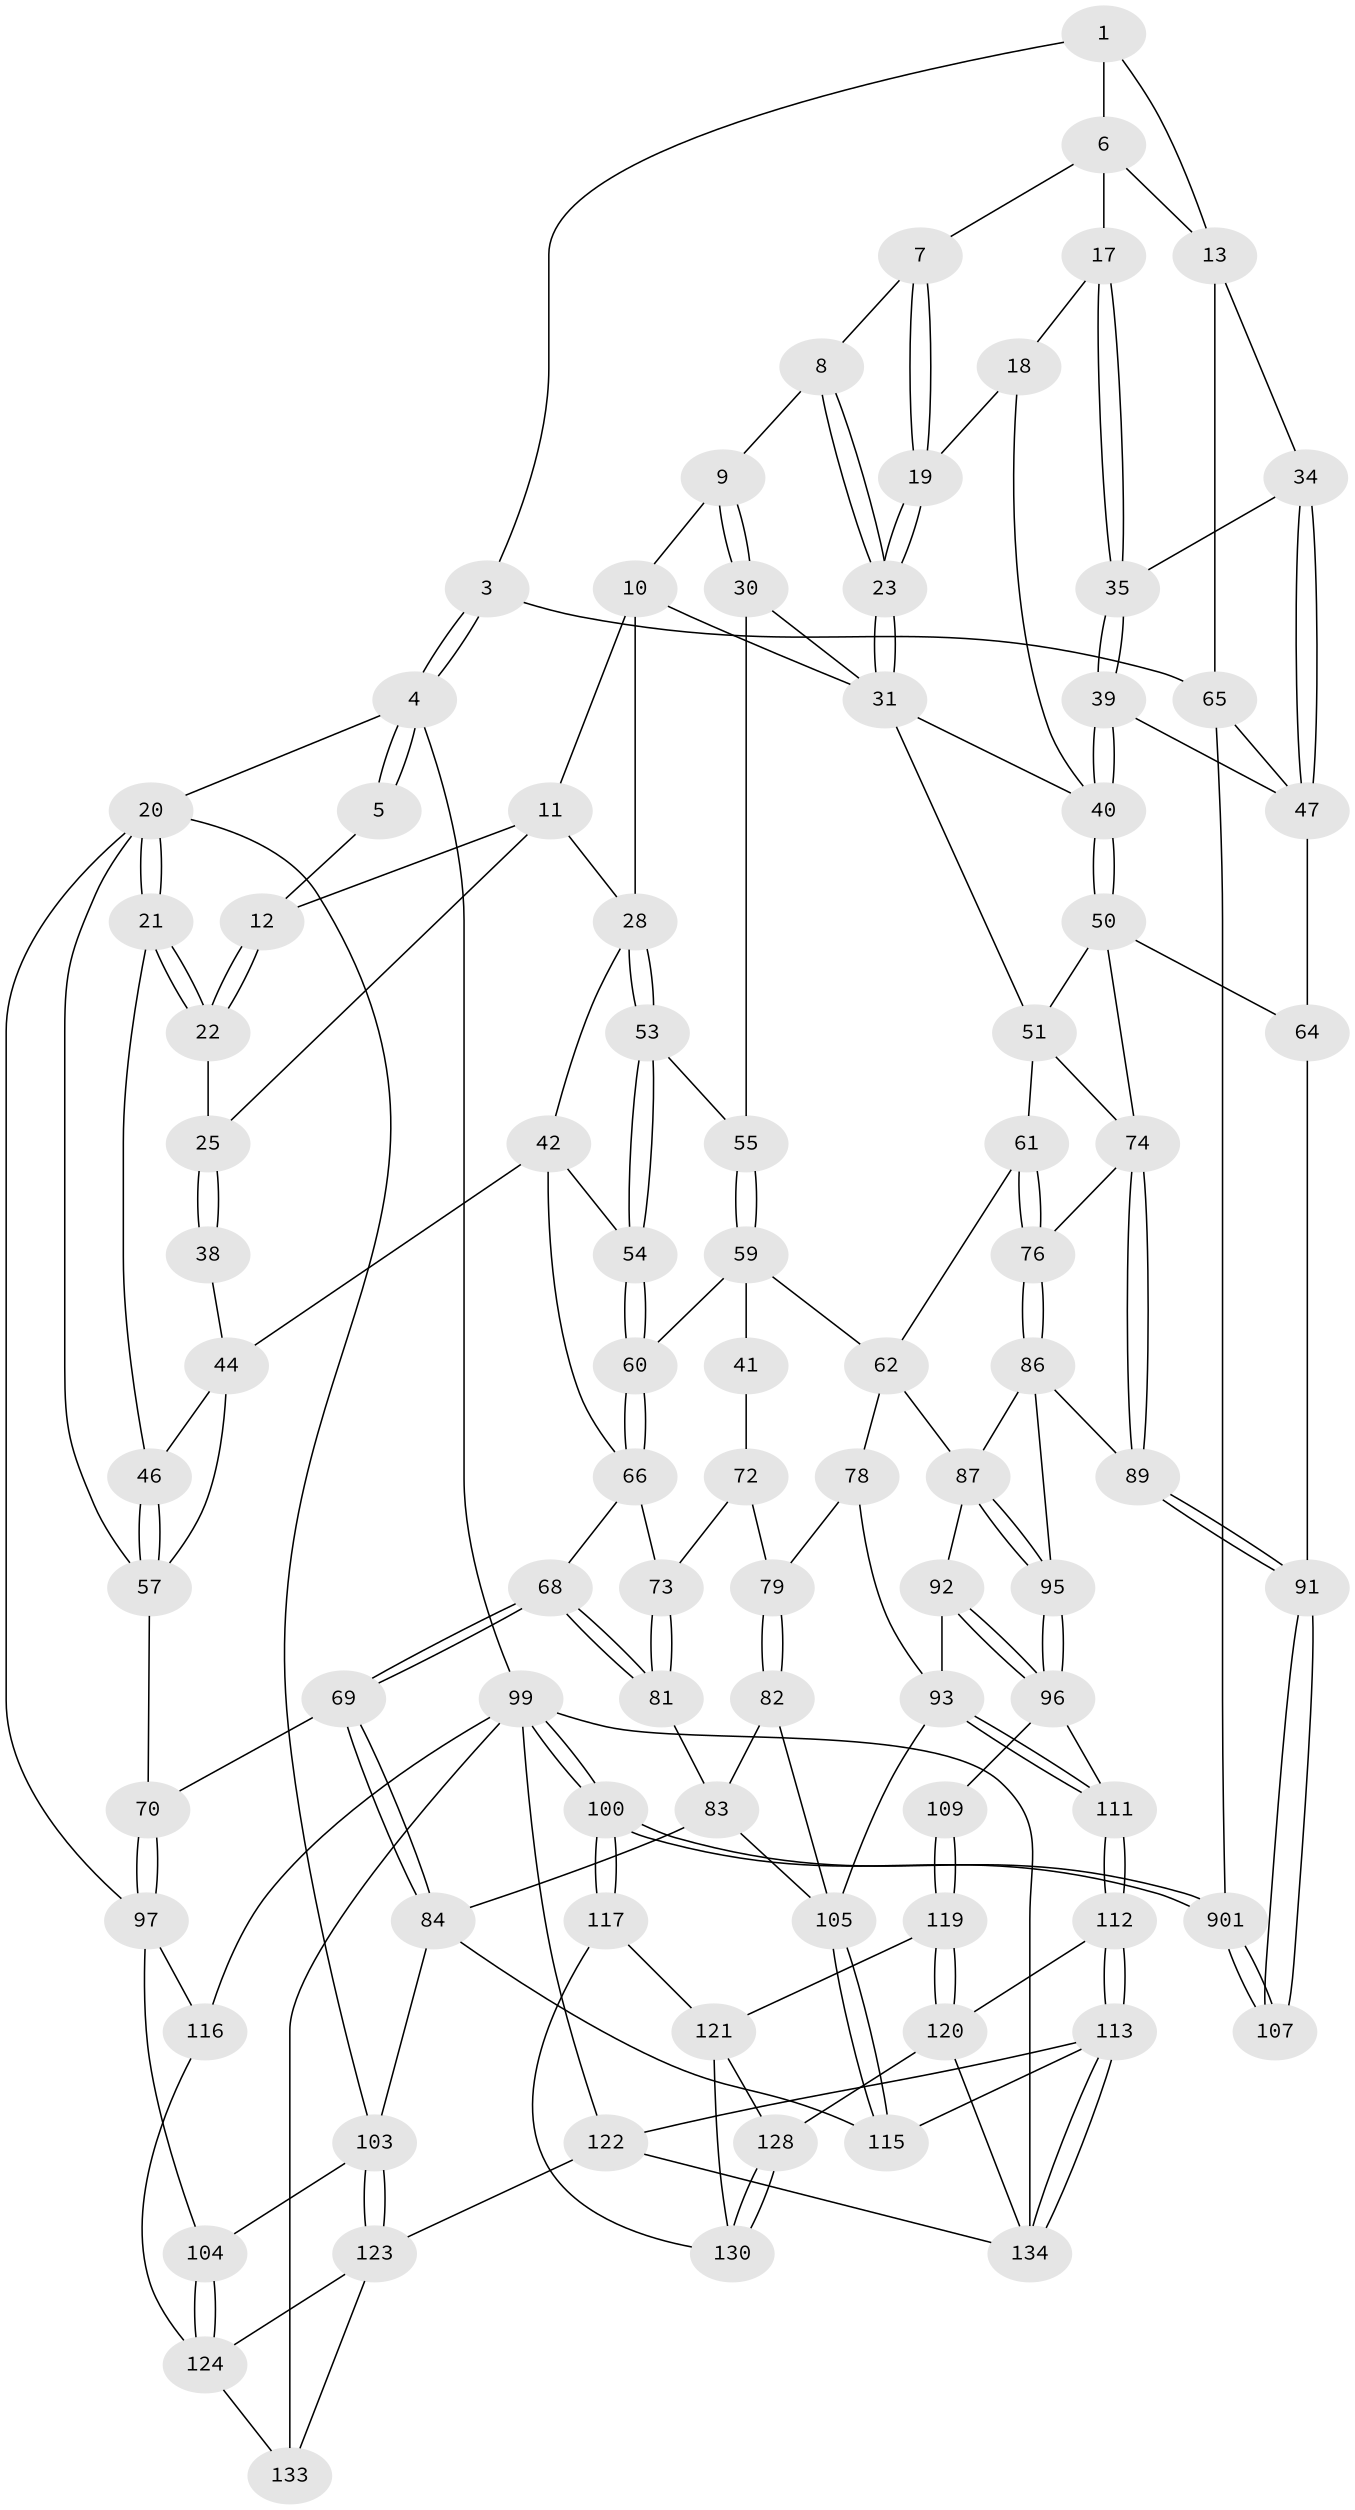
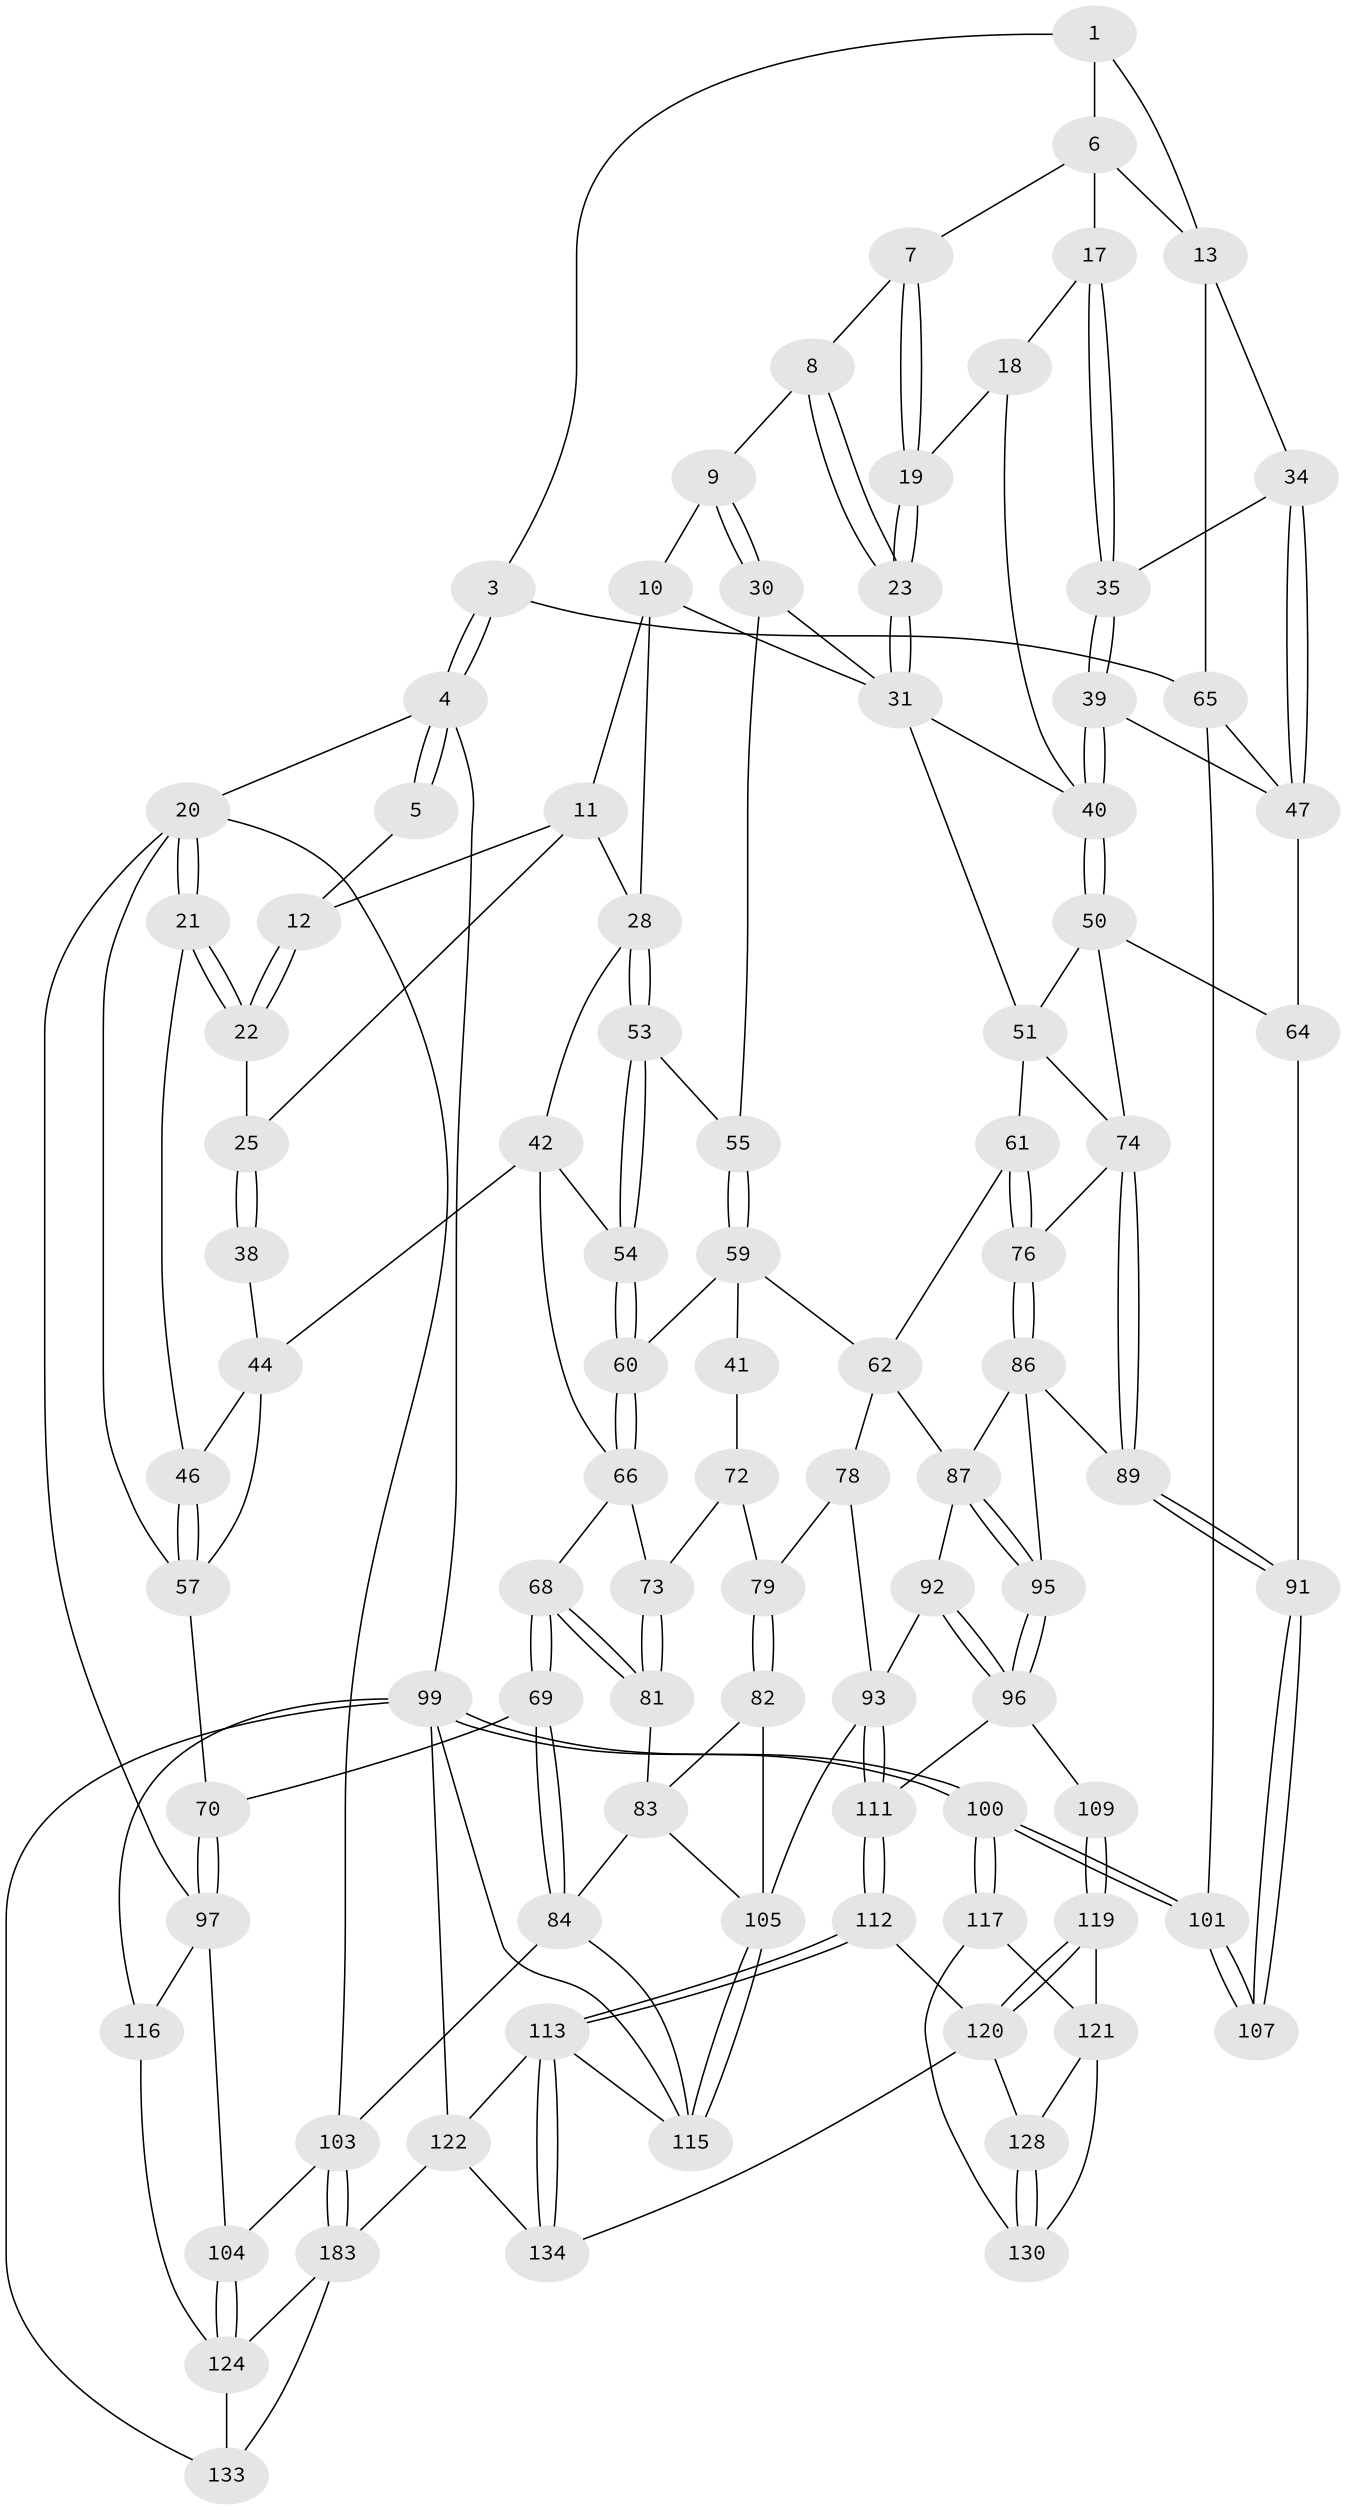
edge "99" -- "134": now "99" -- "115"
node "901": label "901" -> "101"
node "123": label "123" -> "183"
